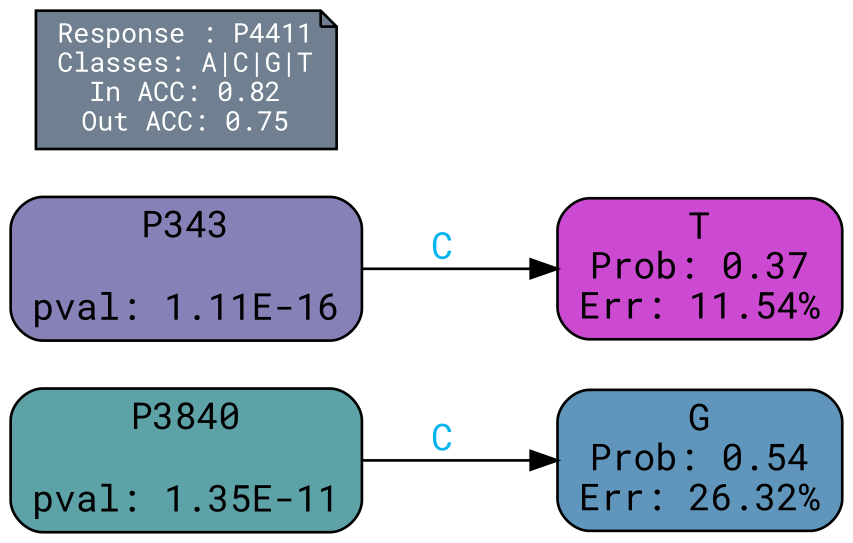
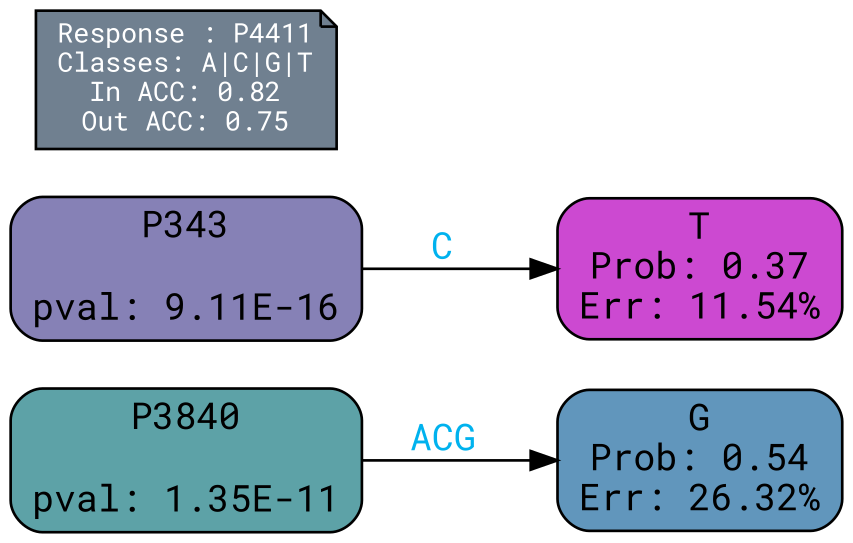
node "P343 pval: 1.11E-16": label "P343 pval: 1.11E-16" -> "P343 pval: 9.11E-16"
edge "P3840 pval: 1.35E-11" -> "G Prob: 0.54 Err: 26.32%": label "C" -> "ACG"
